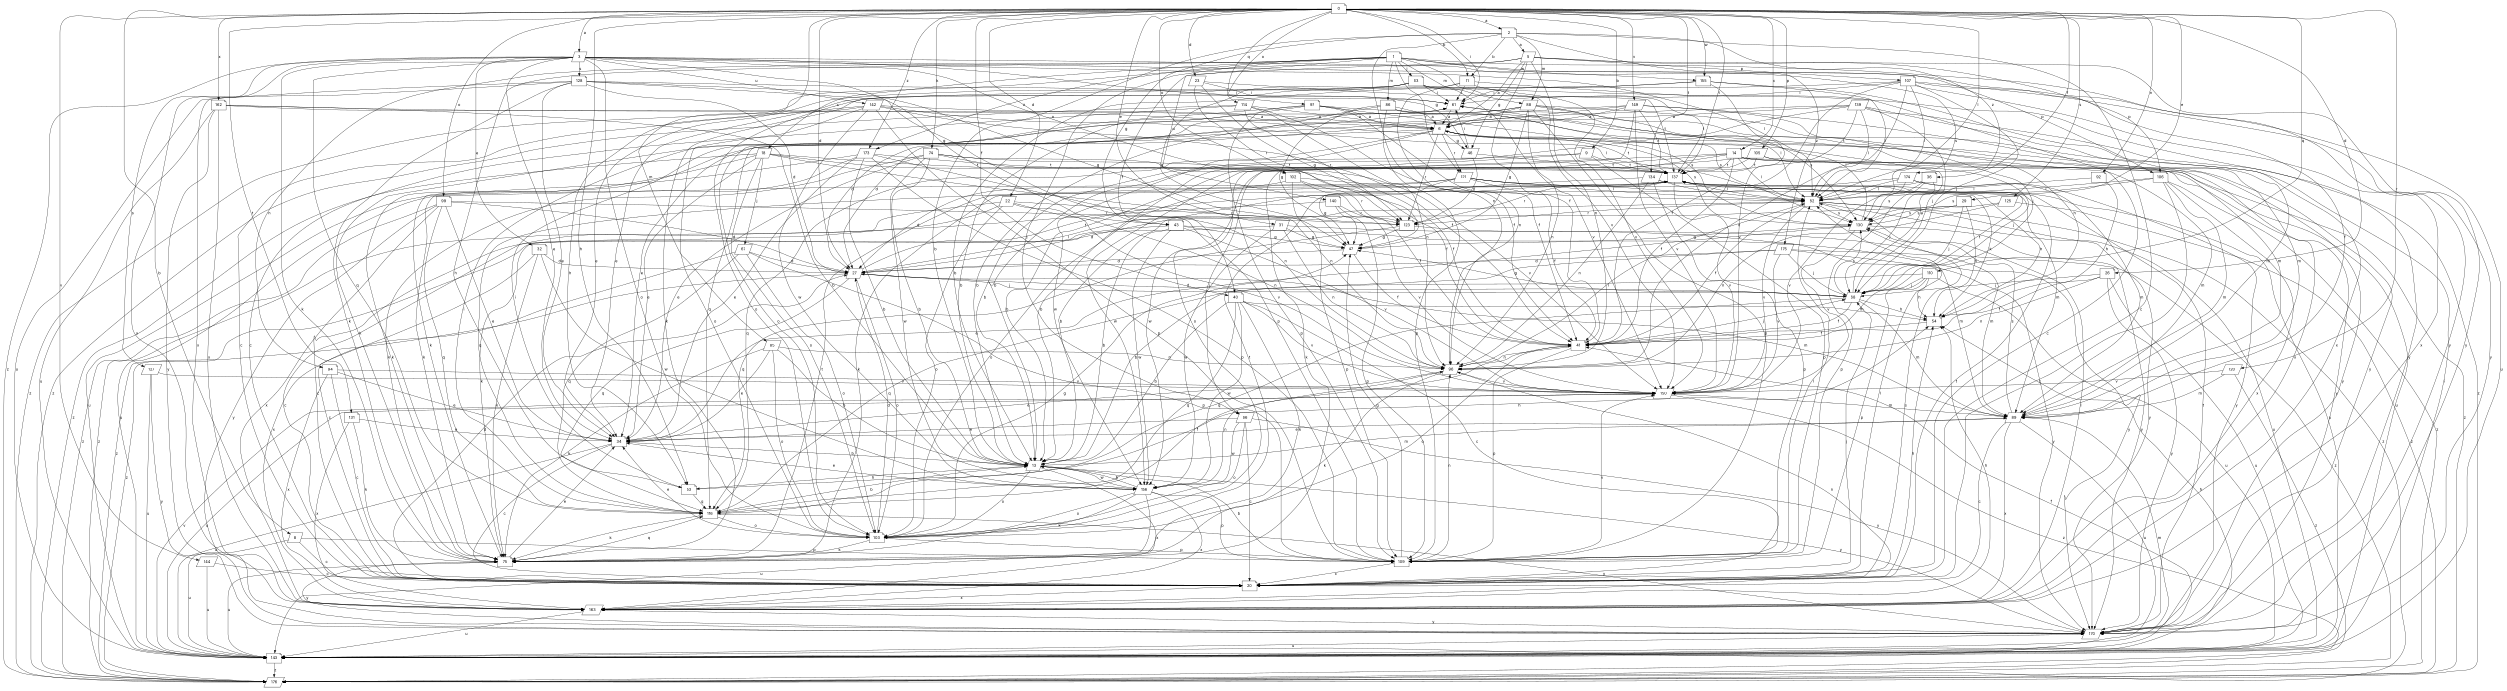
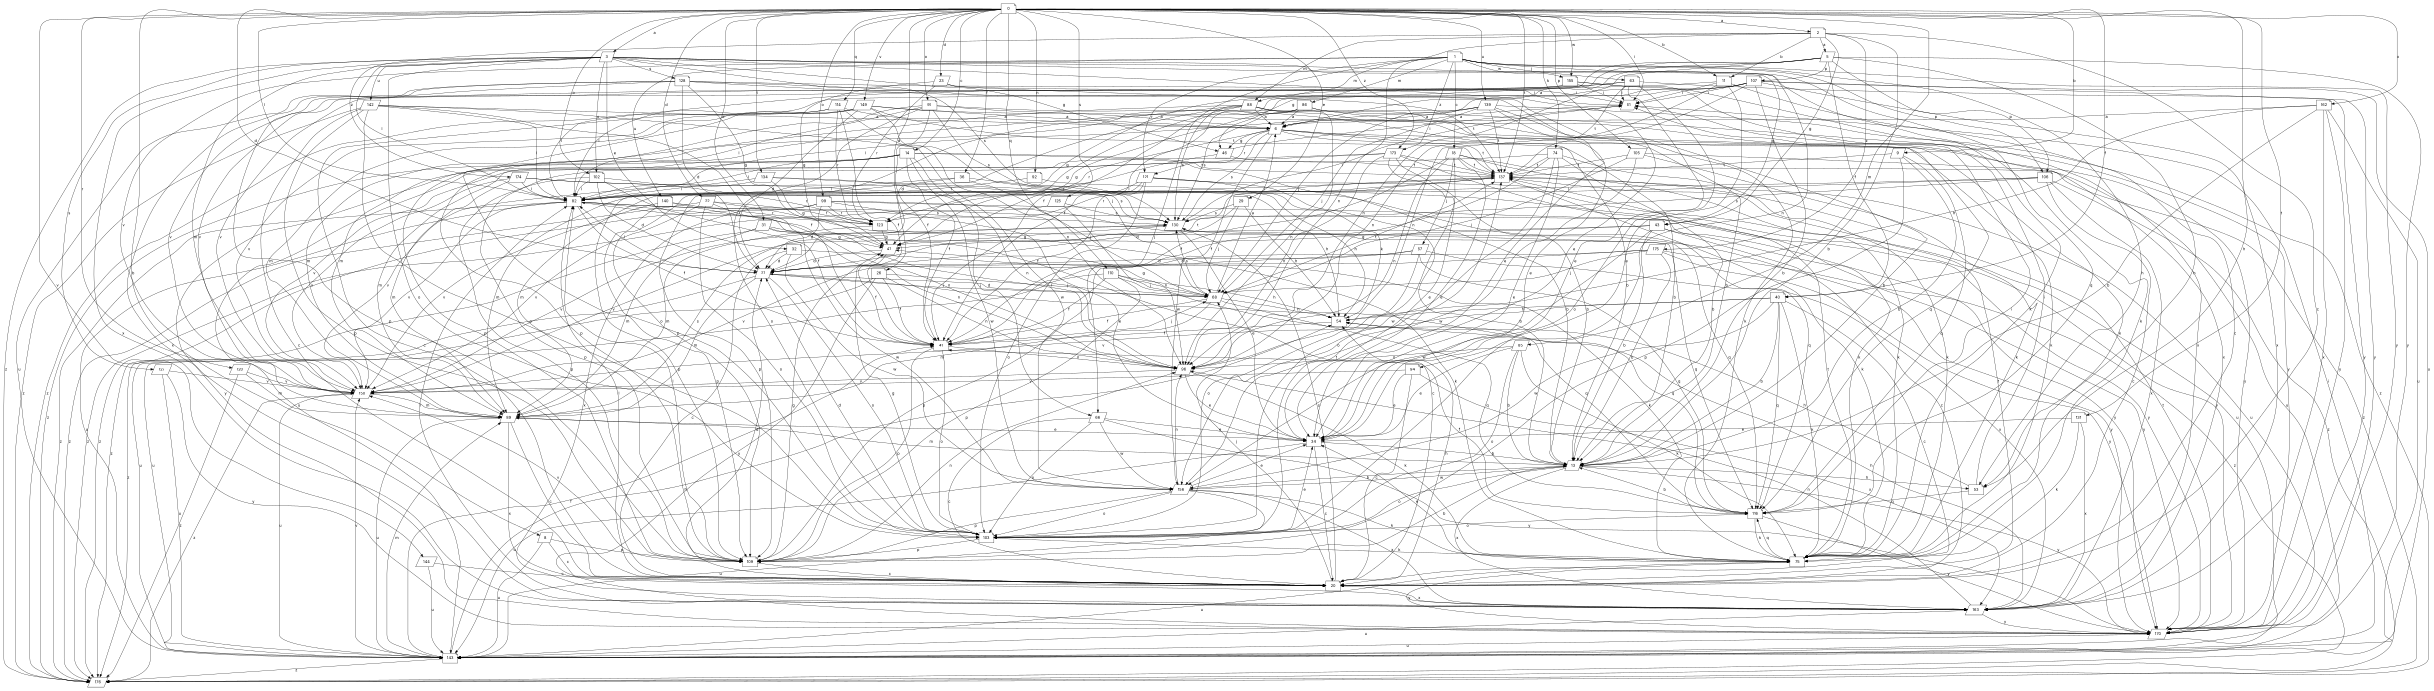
edge "0" -> "139": added, label "u"
edge "3" -> "89": label "f" -> "m"
